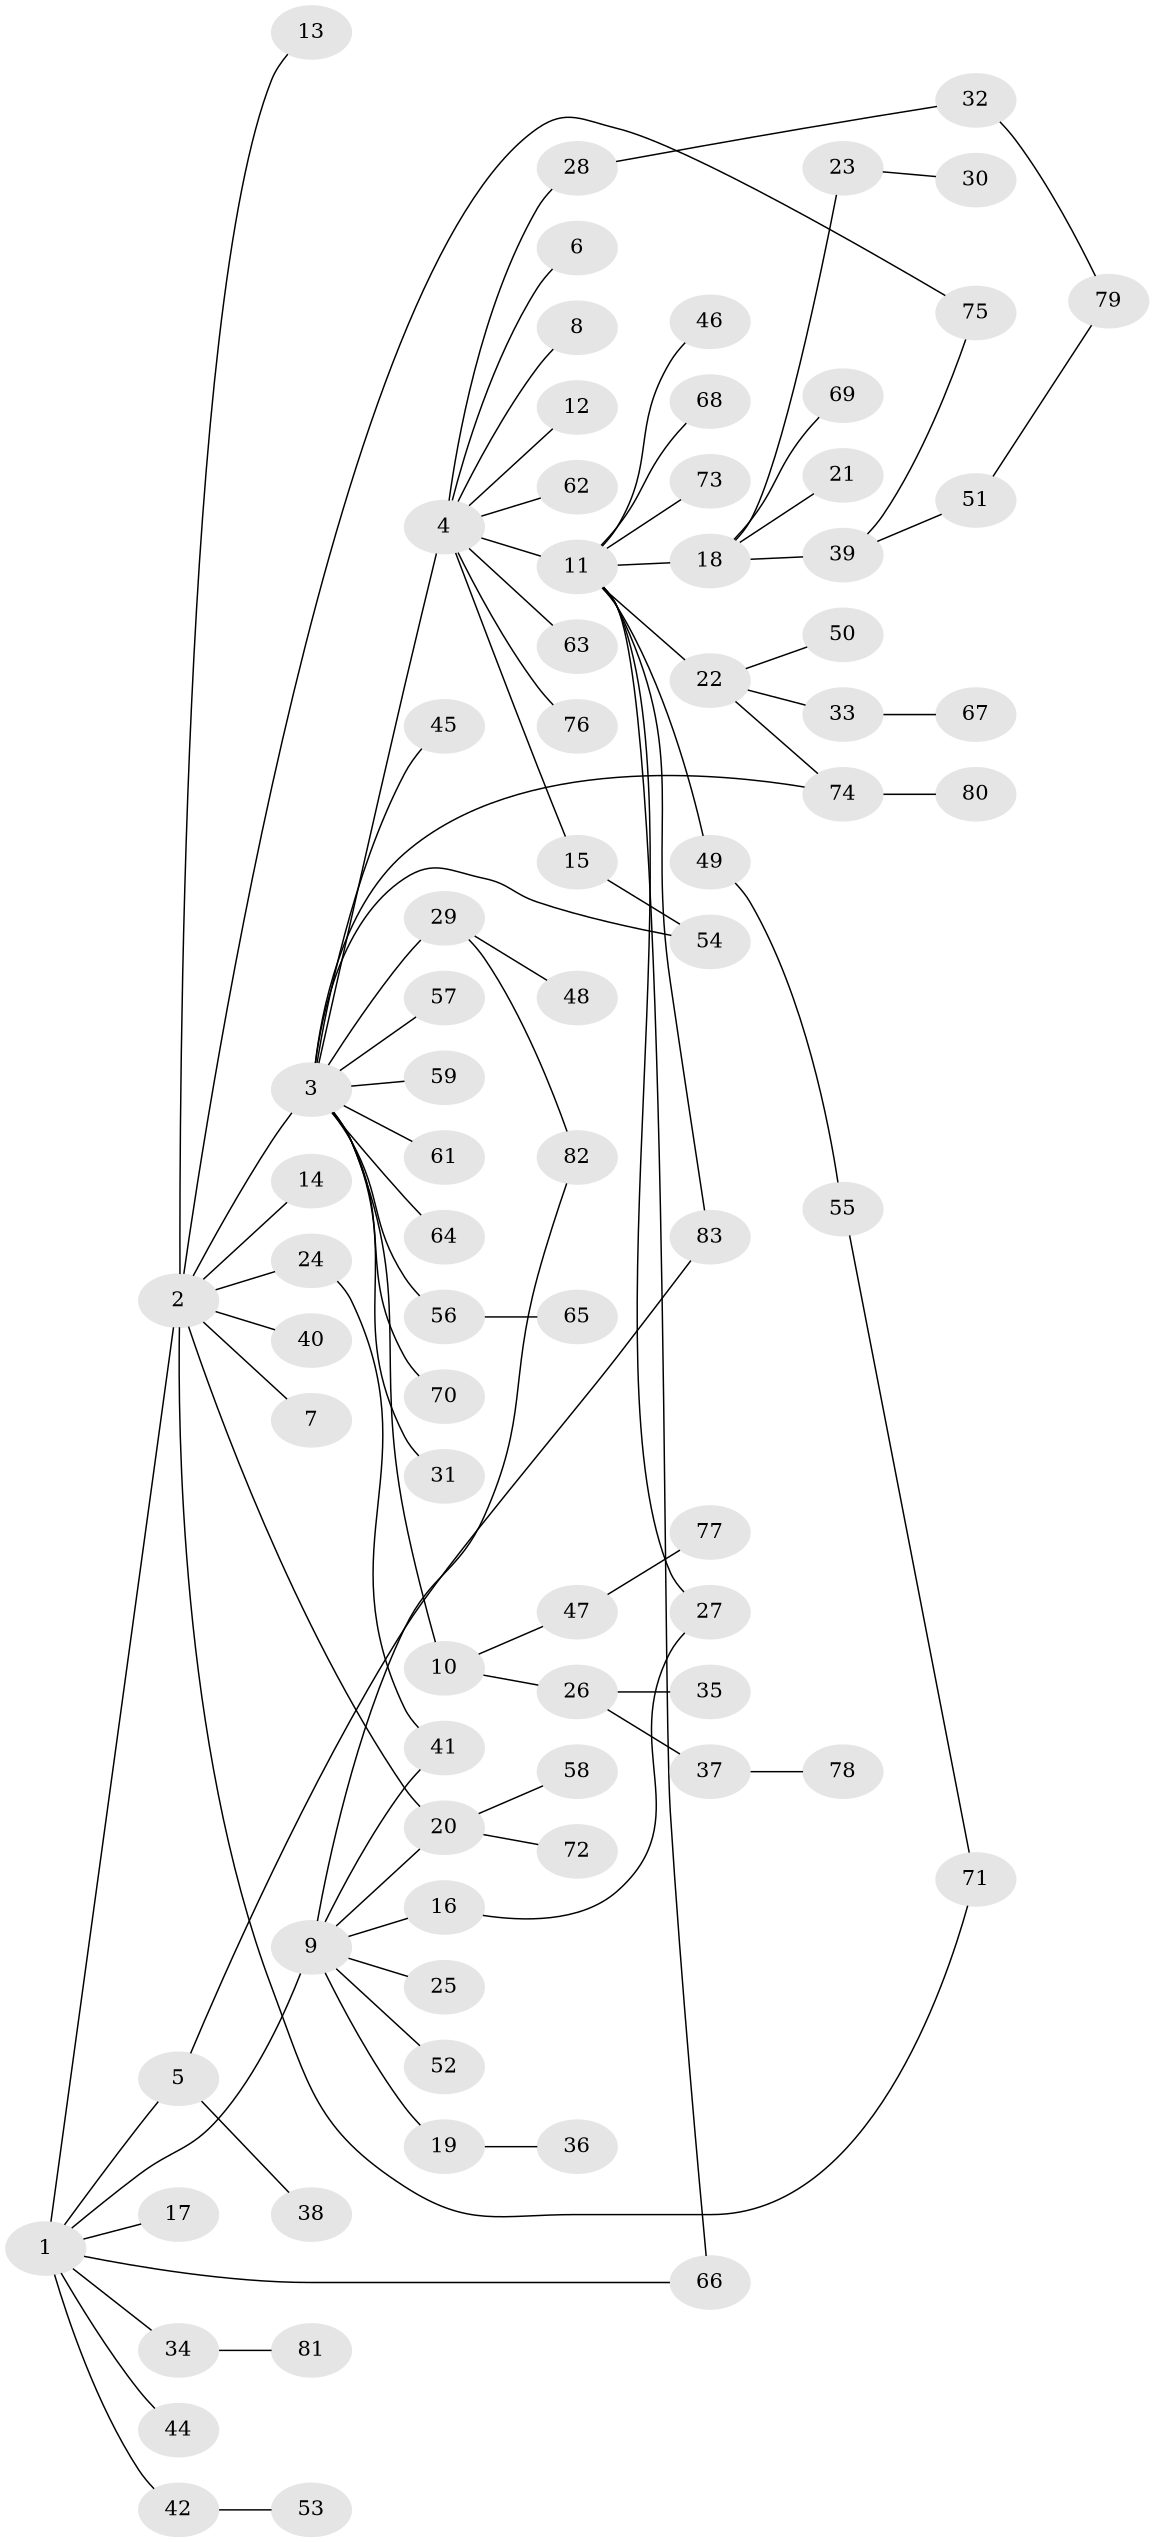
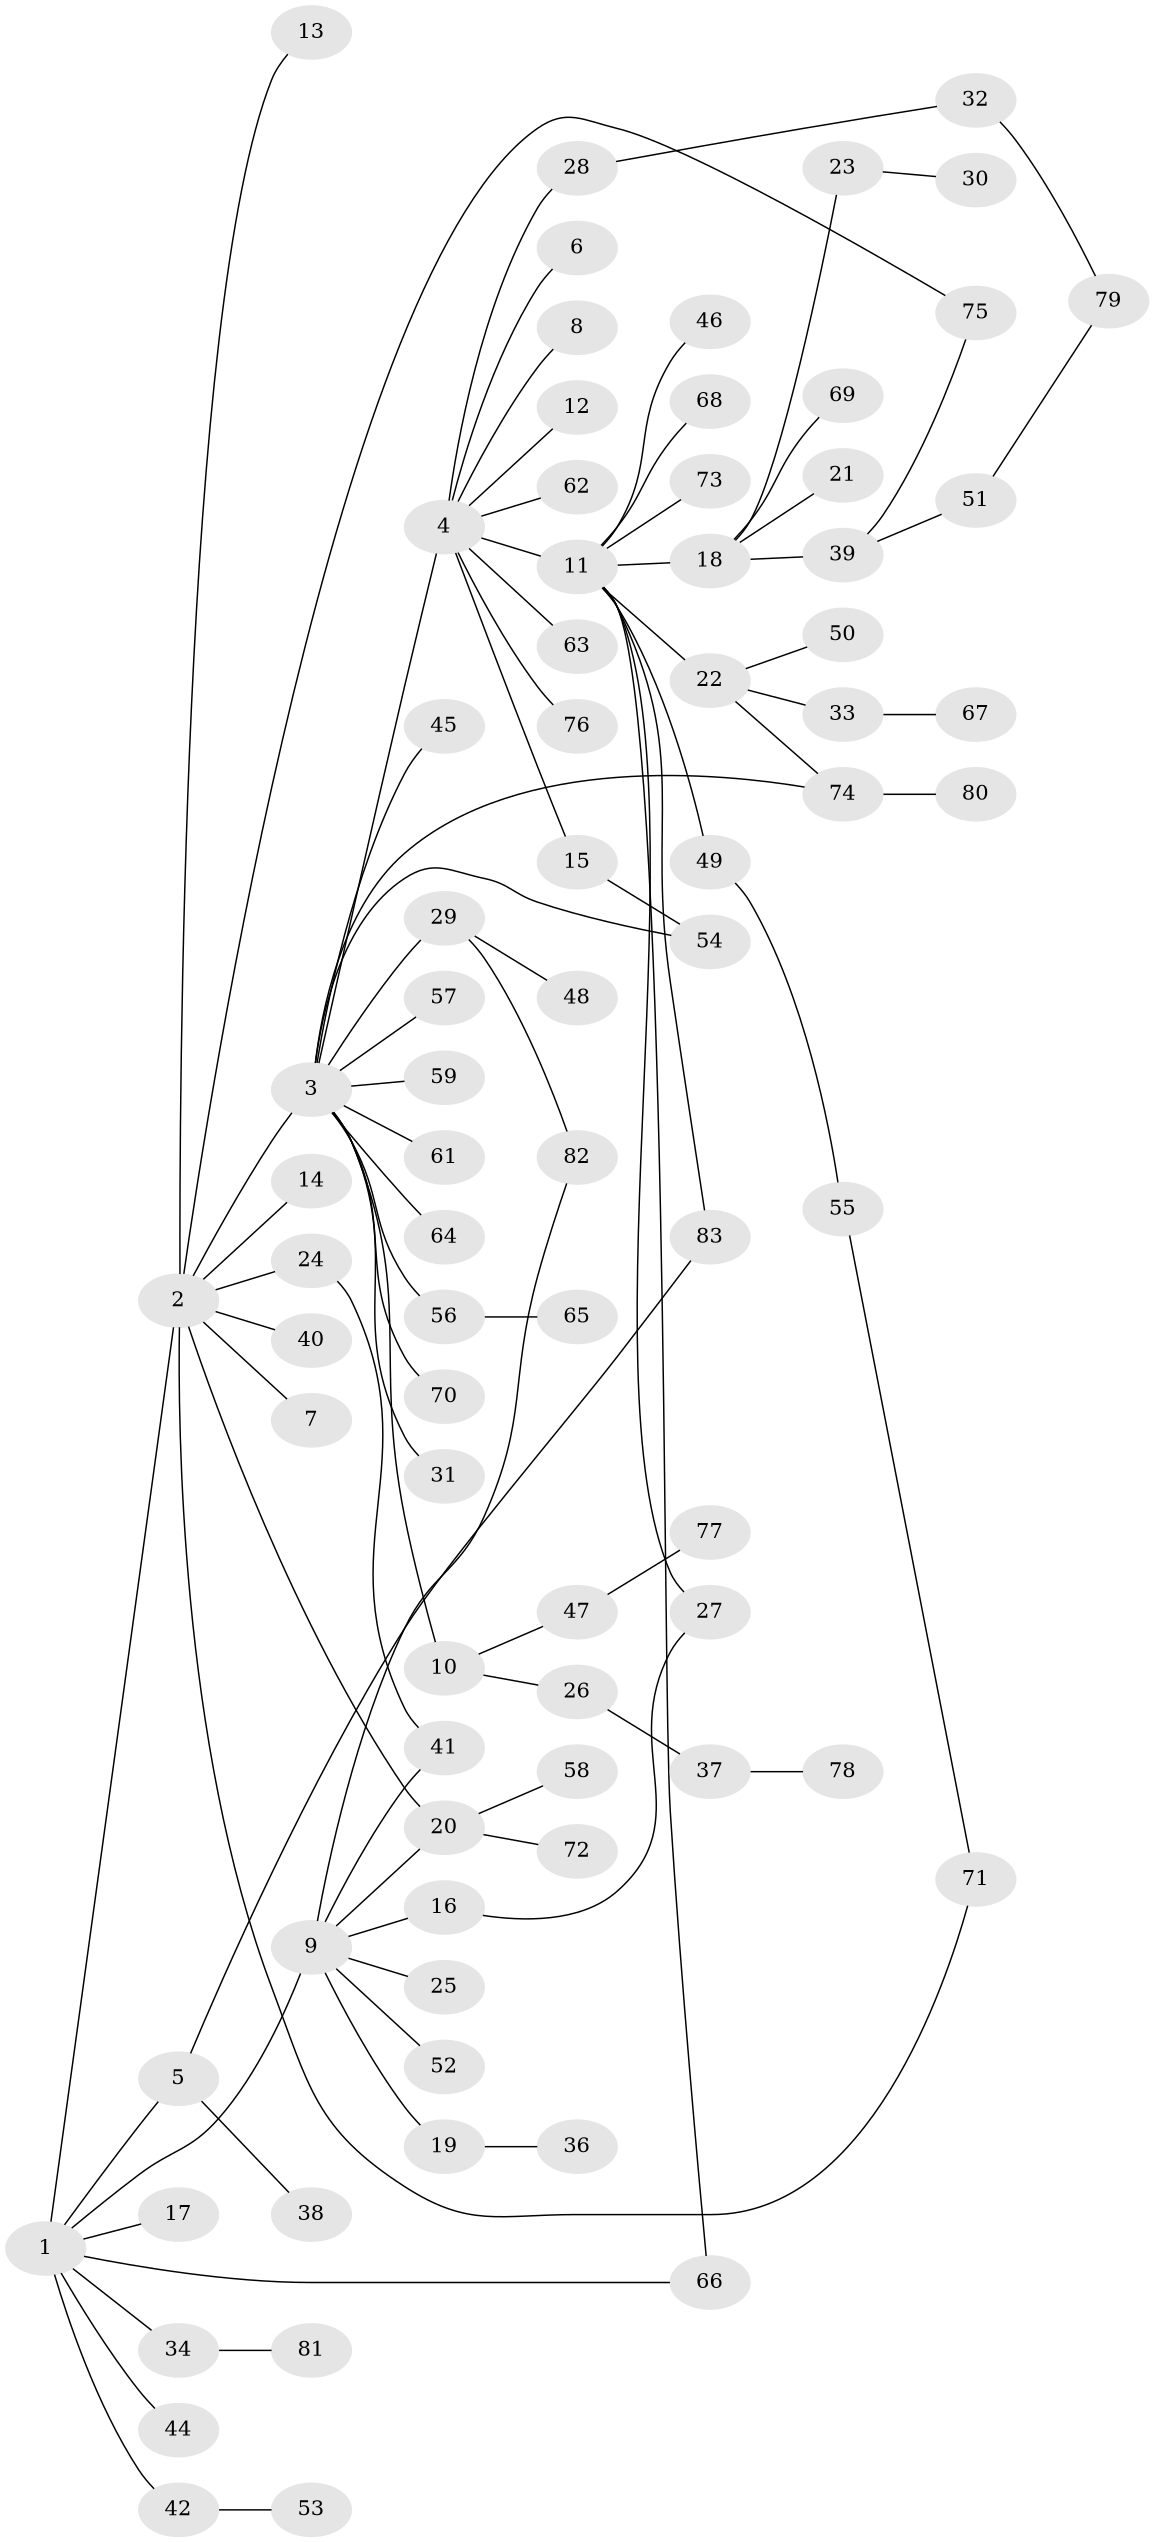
node "35": removed
